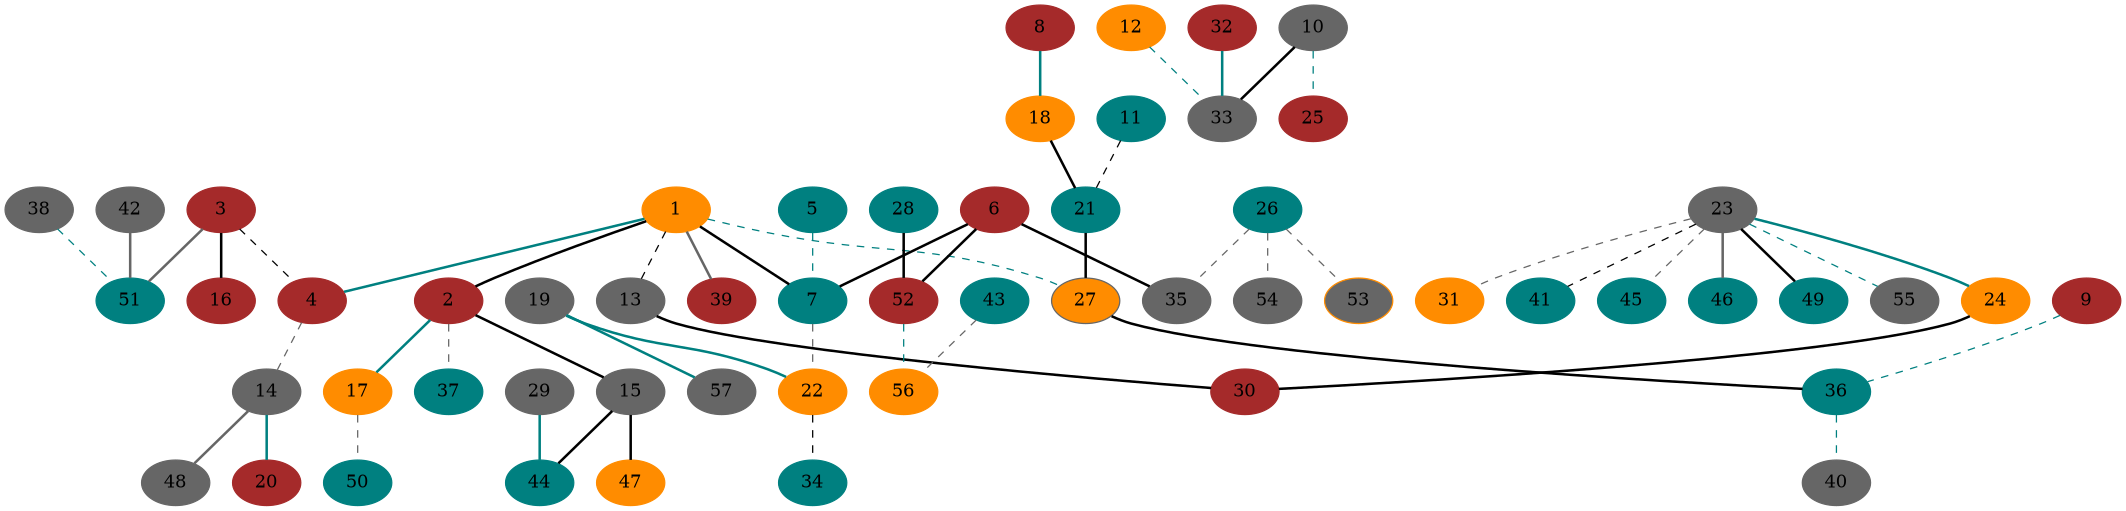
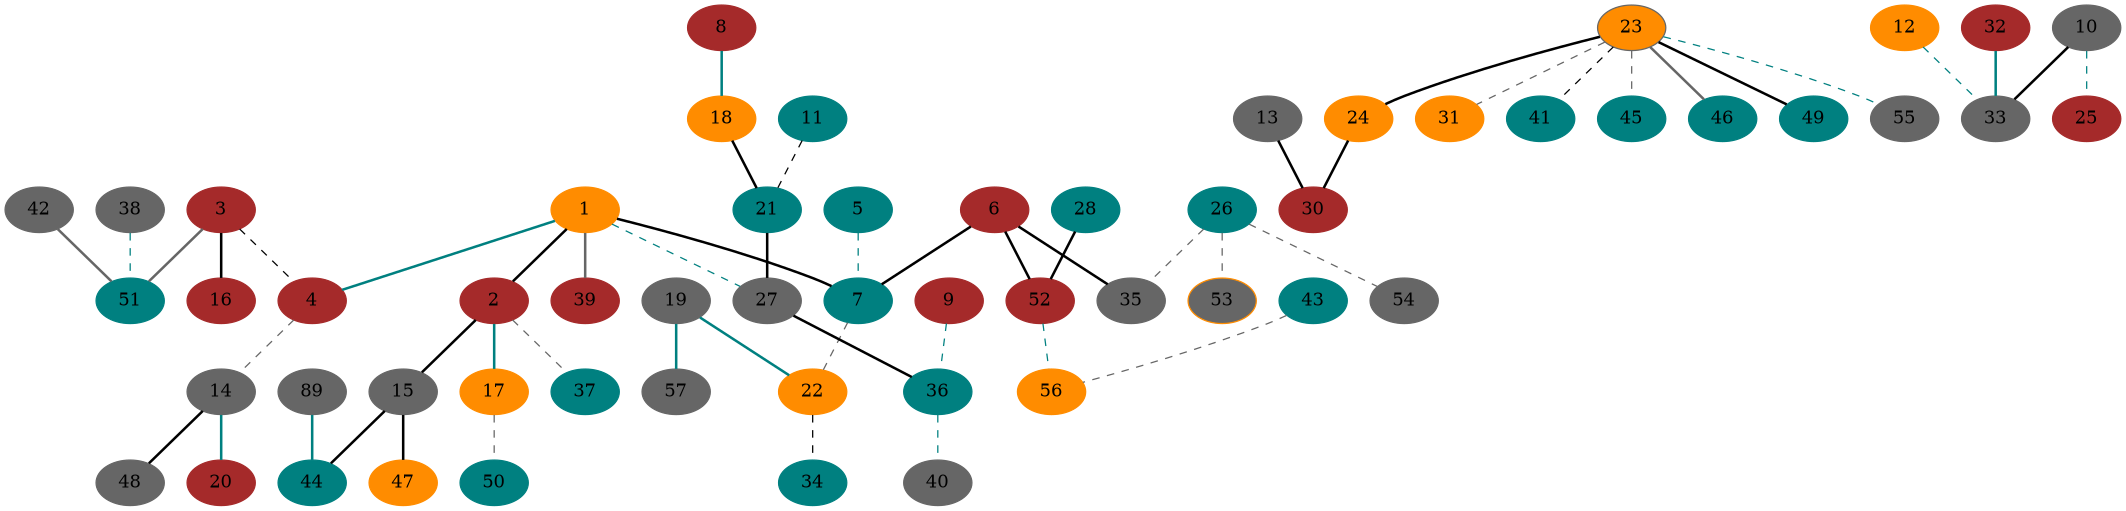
node "23": fillcolor gray40 -> darkorange
edge "23" -- "24": color teal -> black
edge "1" -- "13": removed
node "27": fillcolor darkorange -> gray40
node "29": label "29" -> "89"
edge "14" -- "48": color gray40 -> black
